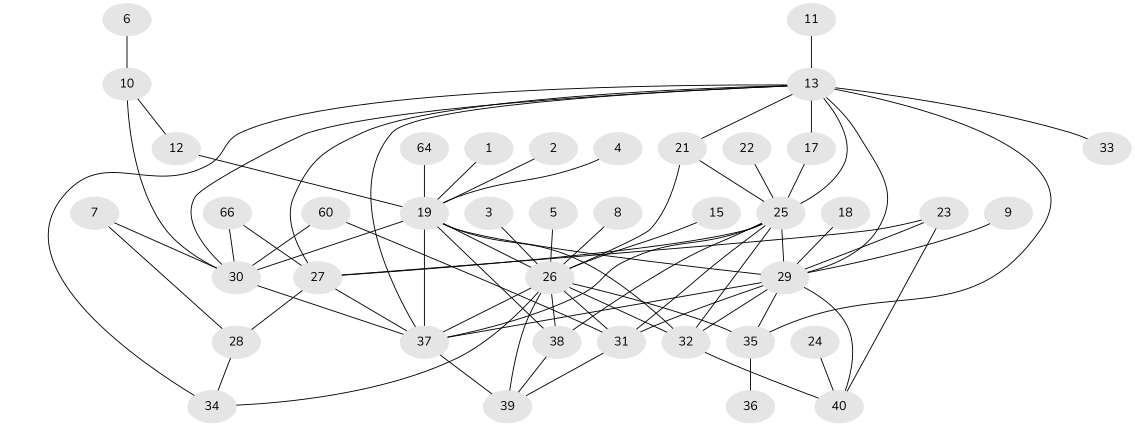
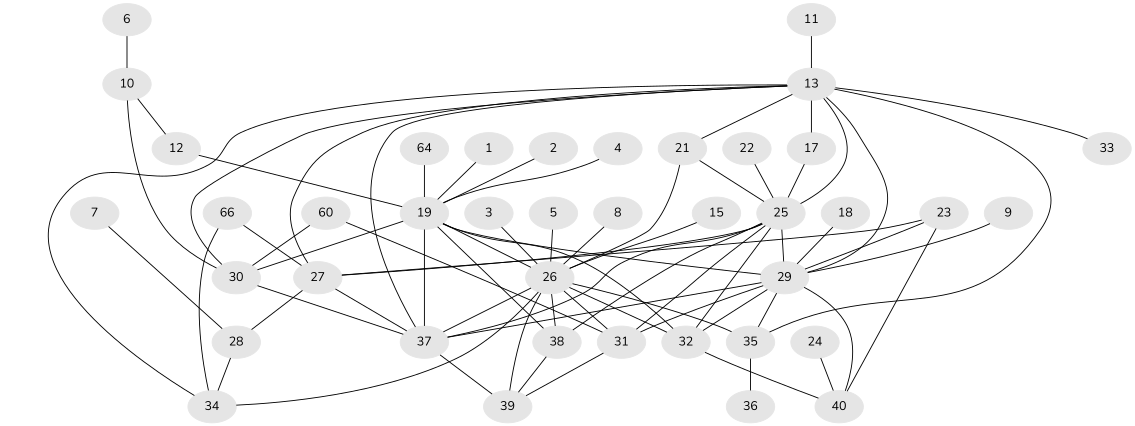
edge "7" -- "30": removed
edge "66" -- "30": now "66" -- "34"
